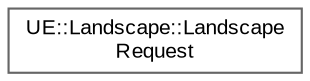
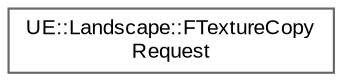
node "UE::Landscape::Landscape Request": label "UE::Landscape::Landscape Request" -> "UE::Landscape::FTextureCopy Request"
